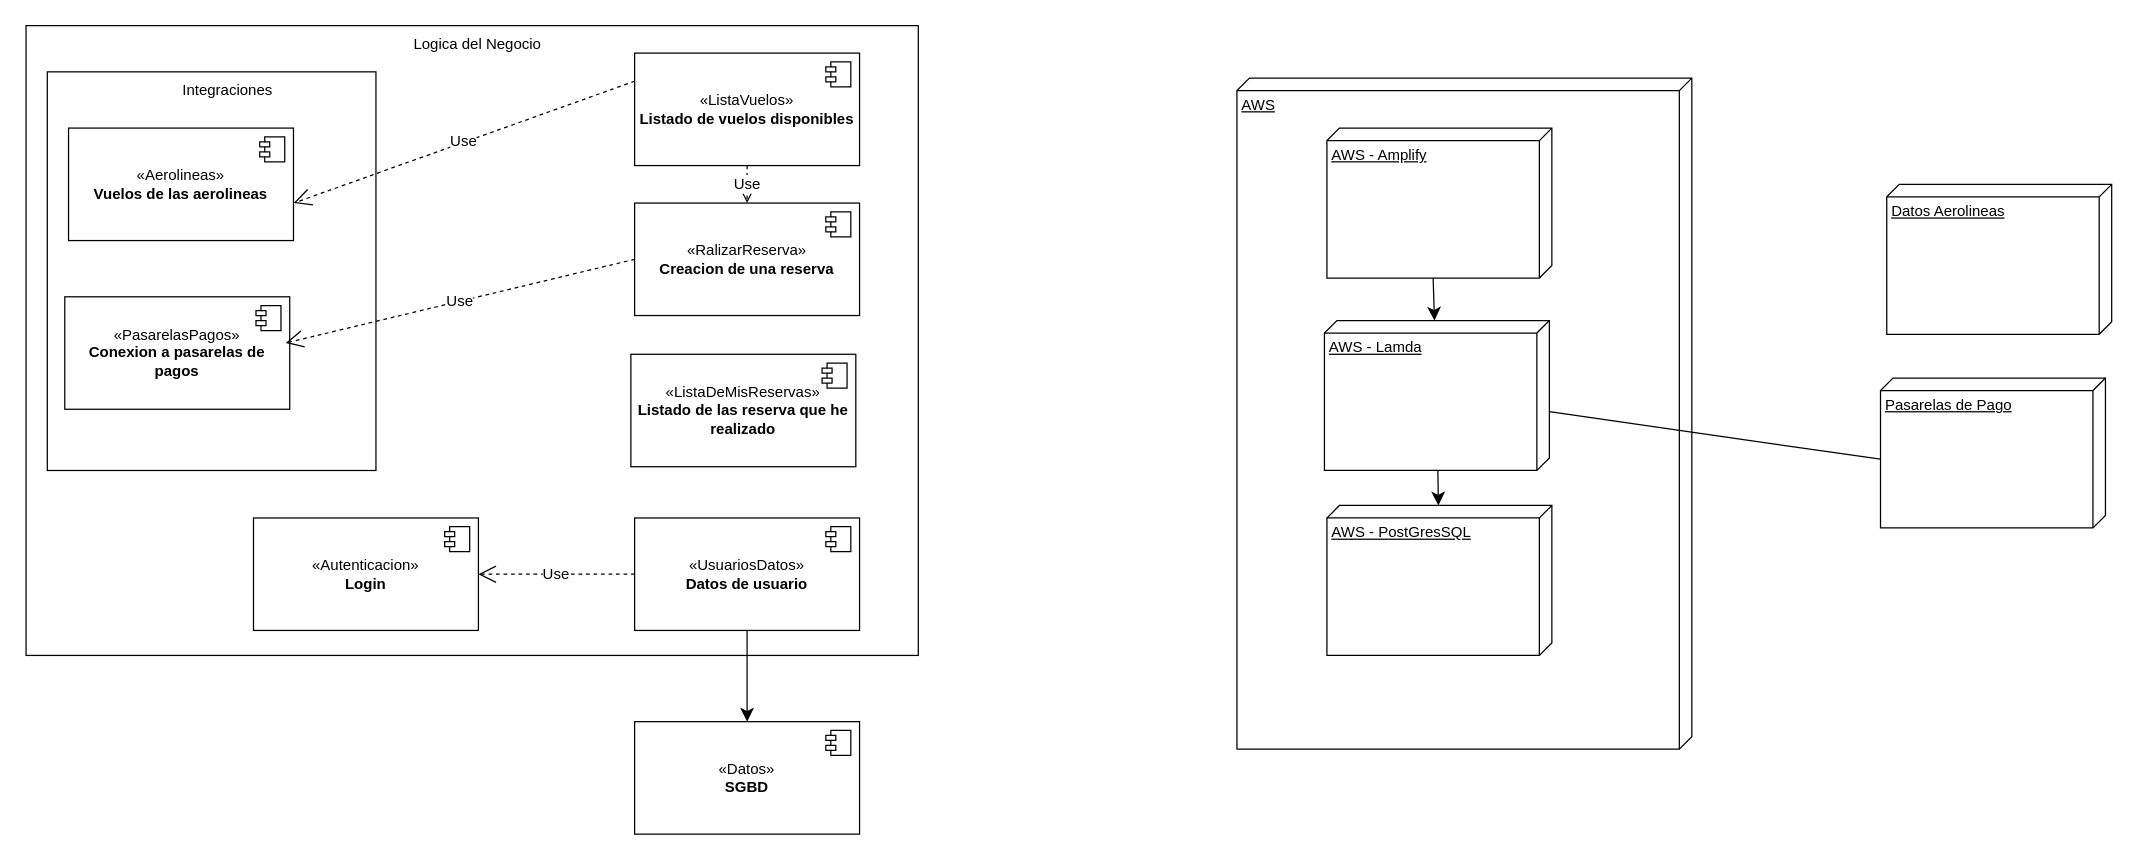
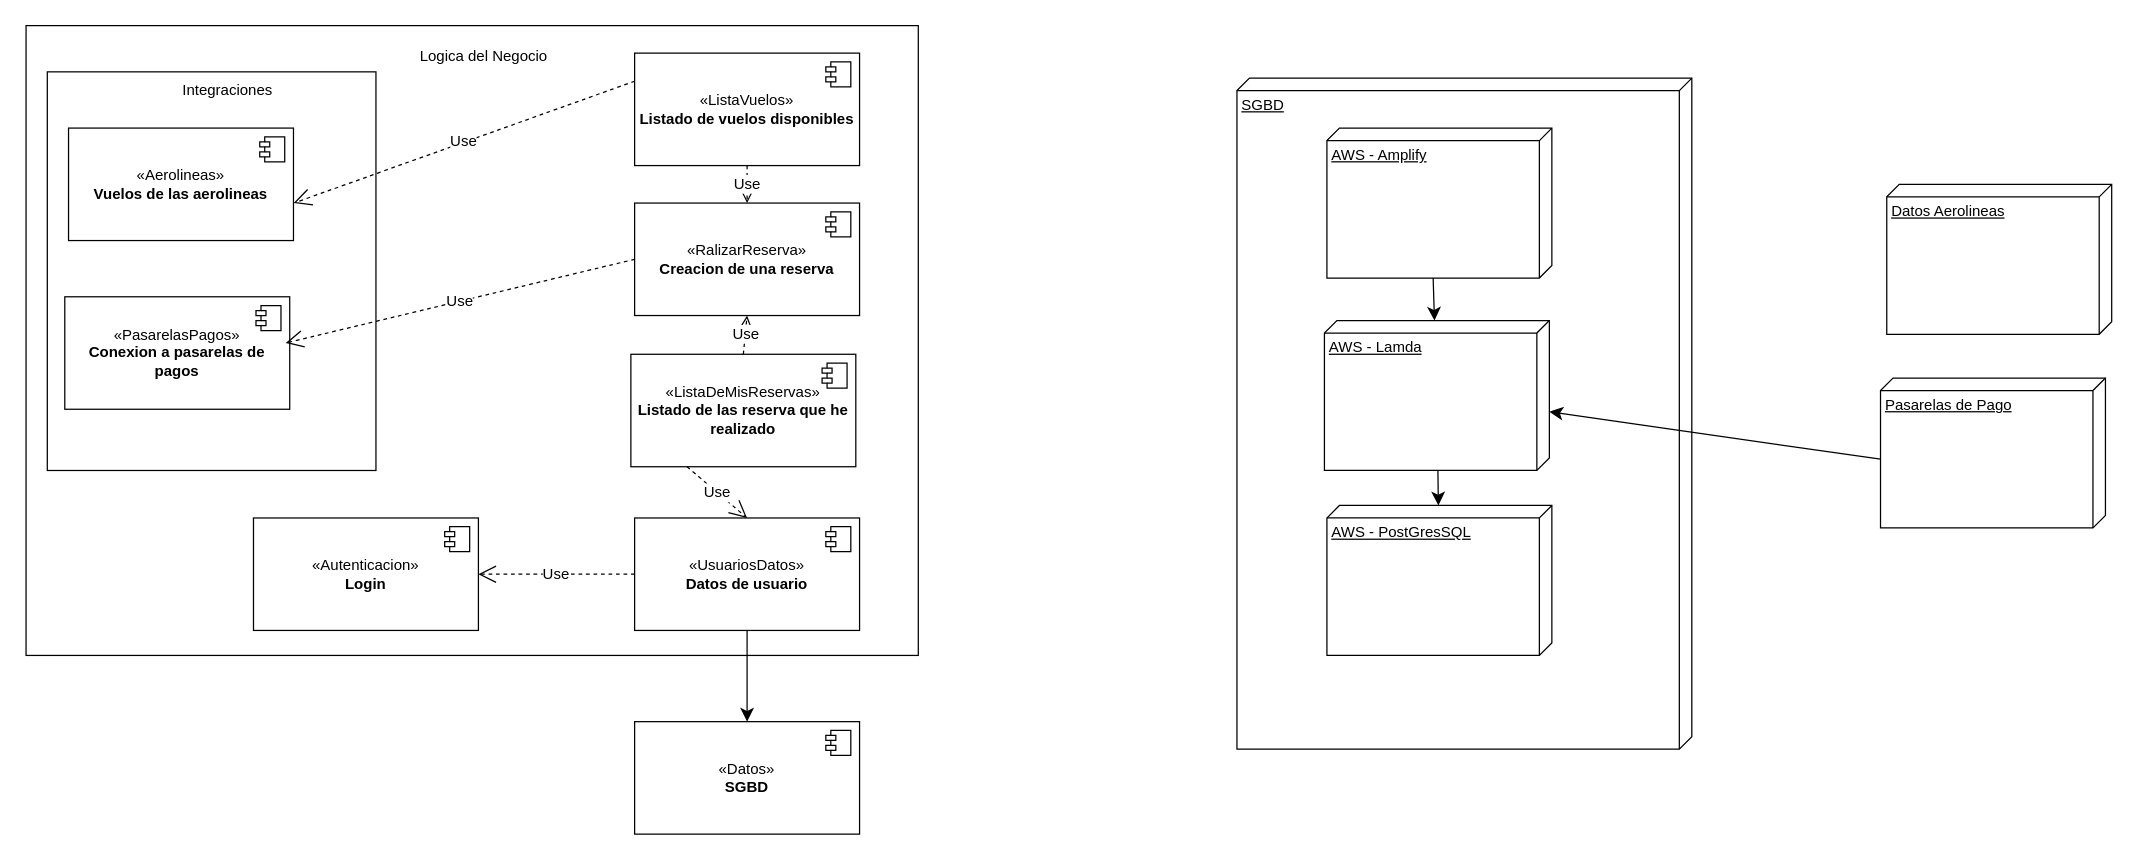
node "Logica del Negocio": moved (478, 44) -> (484, 57)
node "AWS": label "AWS" -> "SGBD"
edge "«ListaDeMisReservas» Listado de las reserva que he realizado" -> "«RalizarReserva» Creacion de una reserva": added, label "Use"
edge "AWS - Lamda" -- "Pasarelas de Pago": arrowhead none -> classic
edge "«ListaDeMisReservas» Listado de las reserva que he realizado" -> "«UsuariosDatos» Datos de usuario": added, label "Use"
